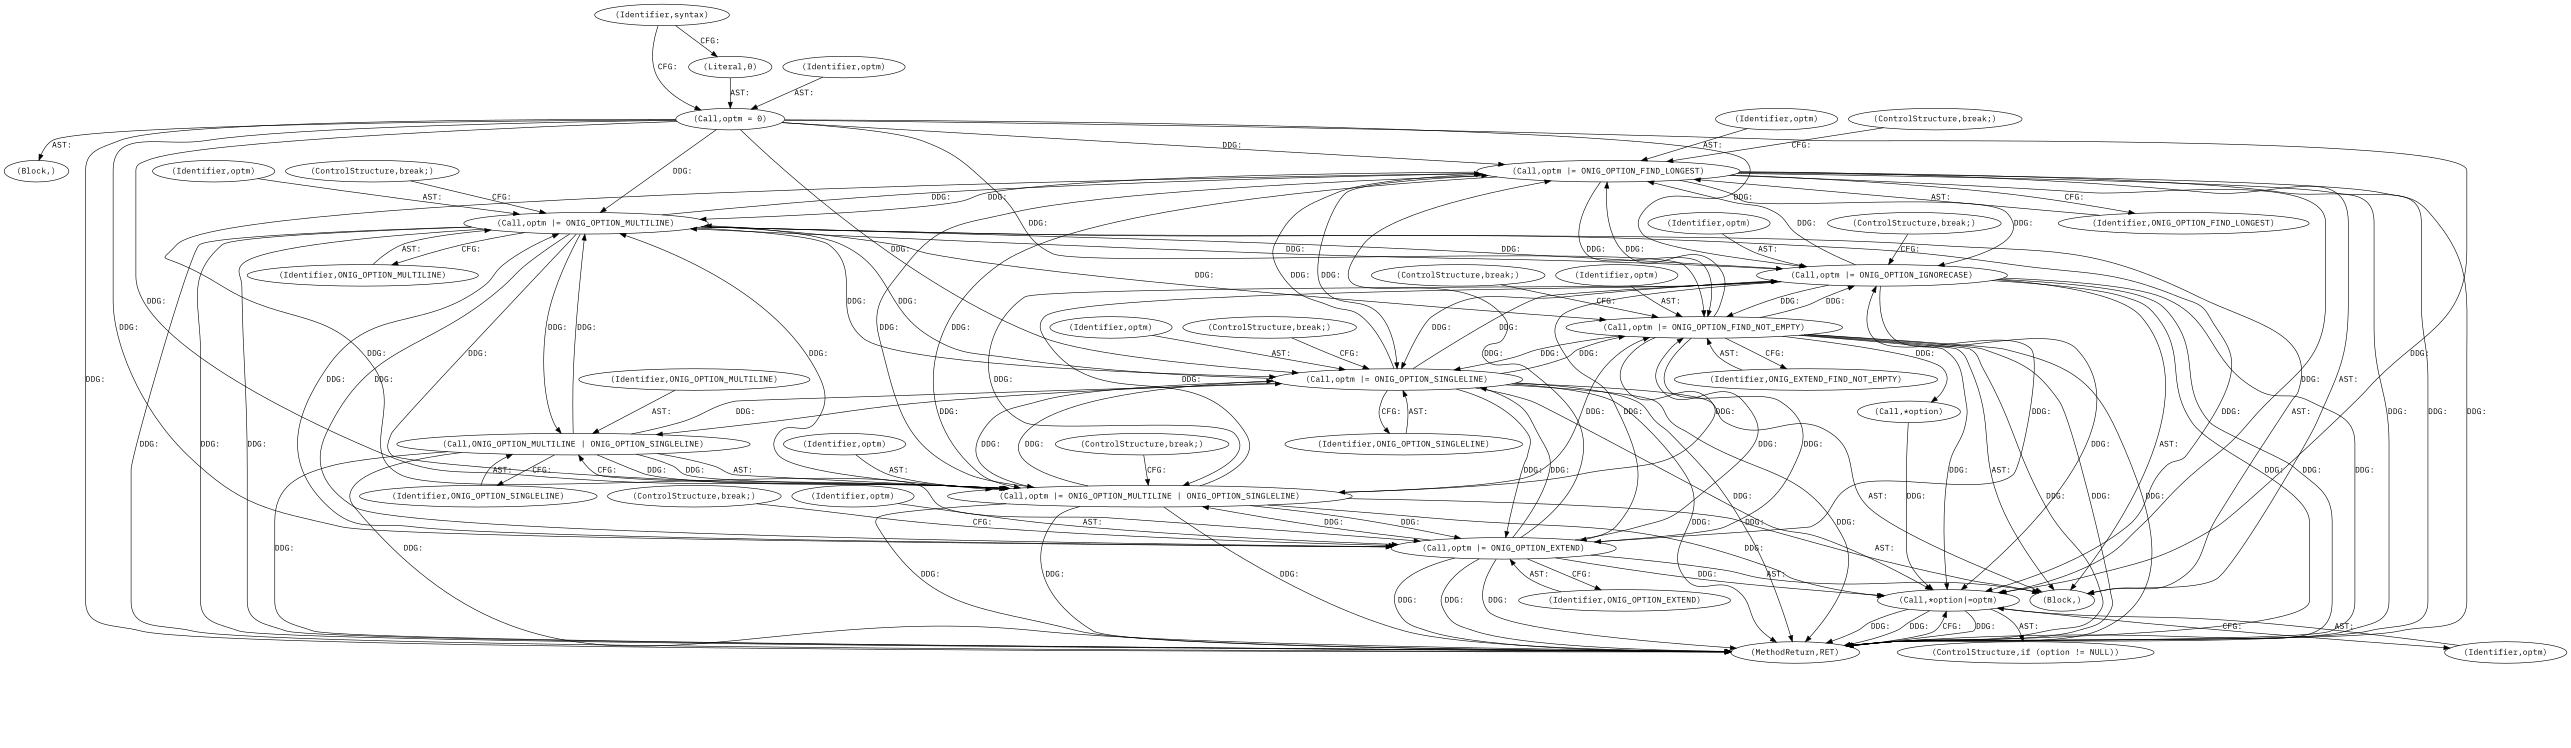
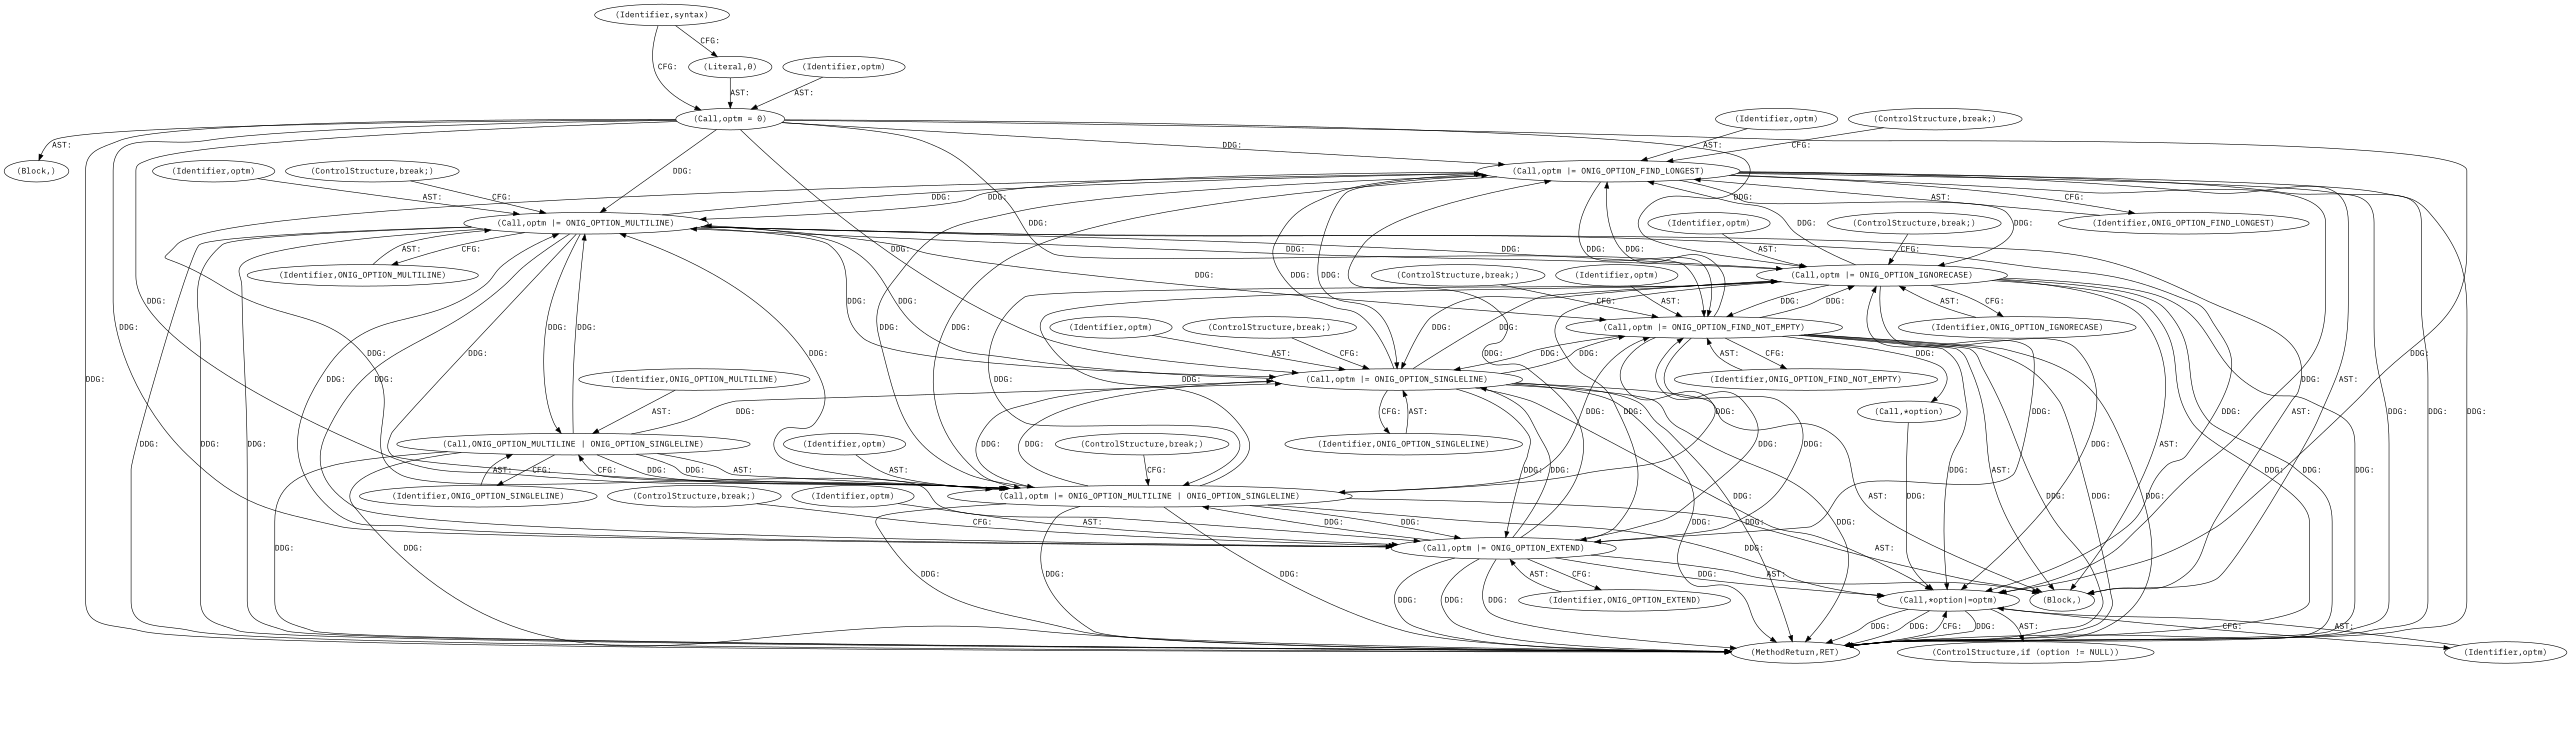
node "(Identifier,ONIG_OPTION_IGNORECASE)": added
node "(Identifier,ONIG_EXTEND_FIND_NOT_EMPTY)": label "(Identifier,ONIG_EXTEND_FIND_NOT_EMPTY)" -> "(Identifier,ONIG_OPTION_FIND_NOT_EMPTY)"
edge "(Call,optm |= ONIG_OPTION_SINGLELINE)" -> "(Call,ONIG_OPTION_MULTILINE | ONIG_OPTION_SINGLELINE)": removed, label "DDG:"
